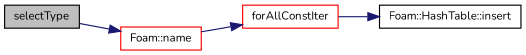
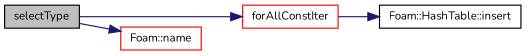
edge "Foam::name" -> "forAllConstIter": now "selectType" -> "forAllConstIter"
